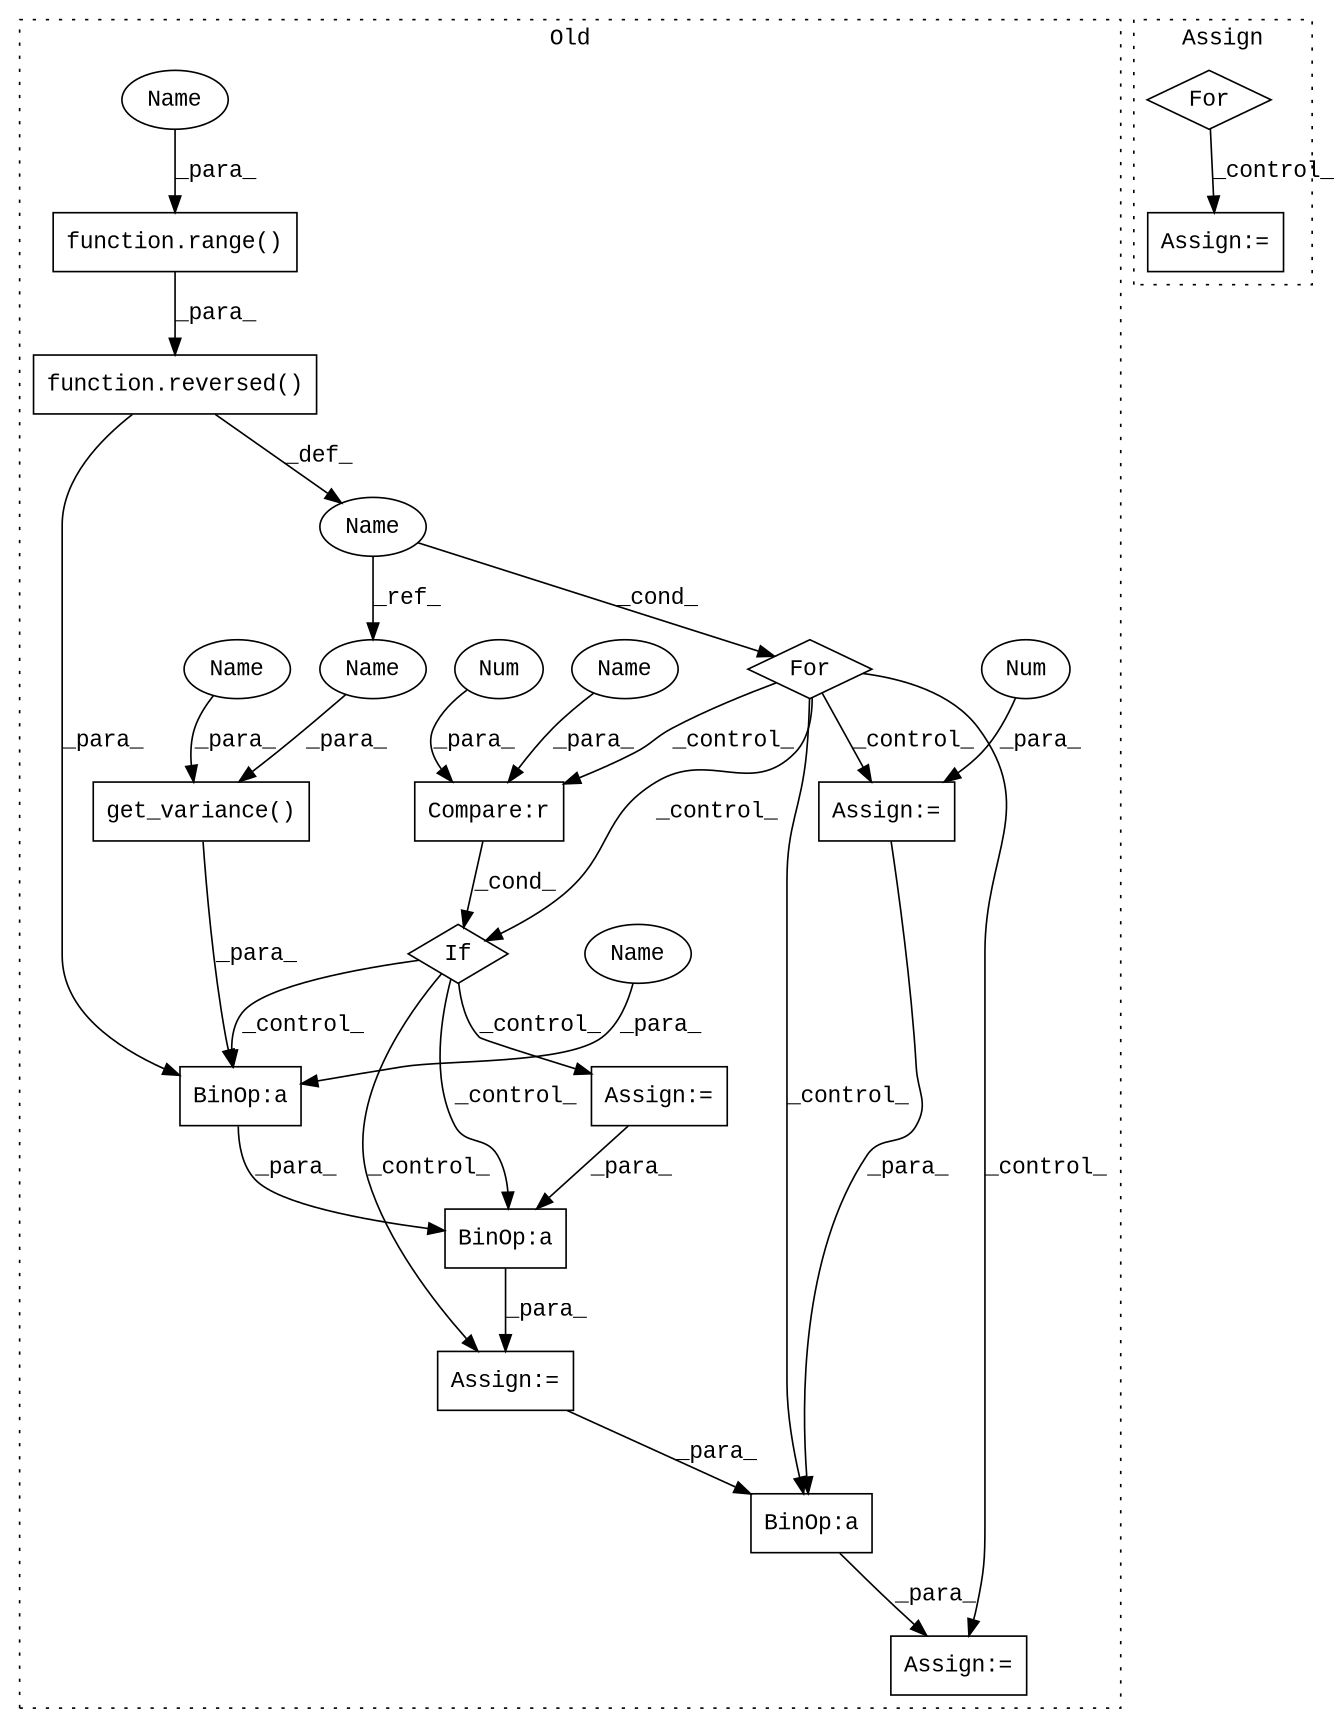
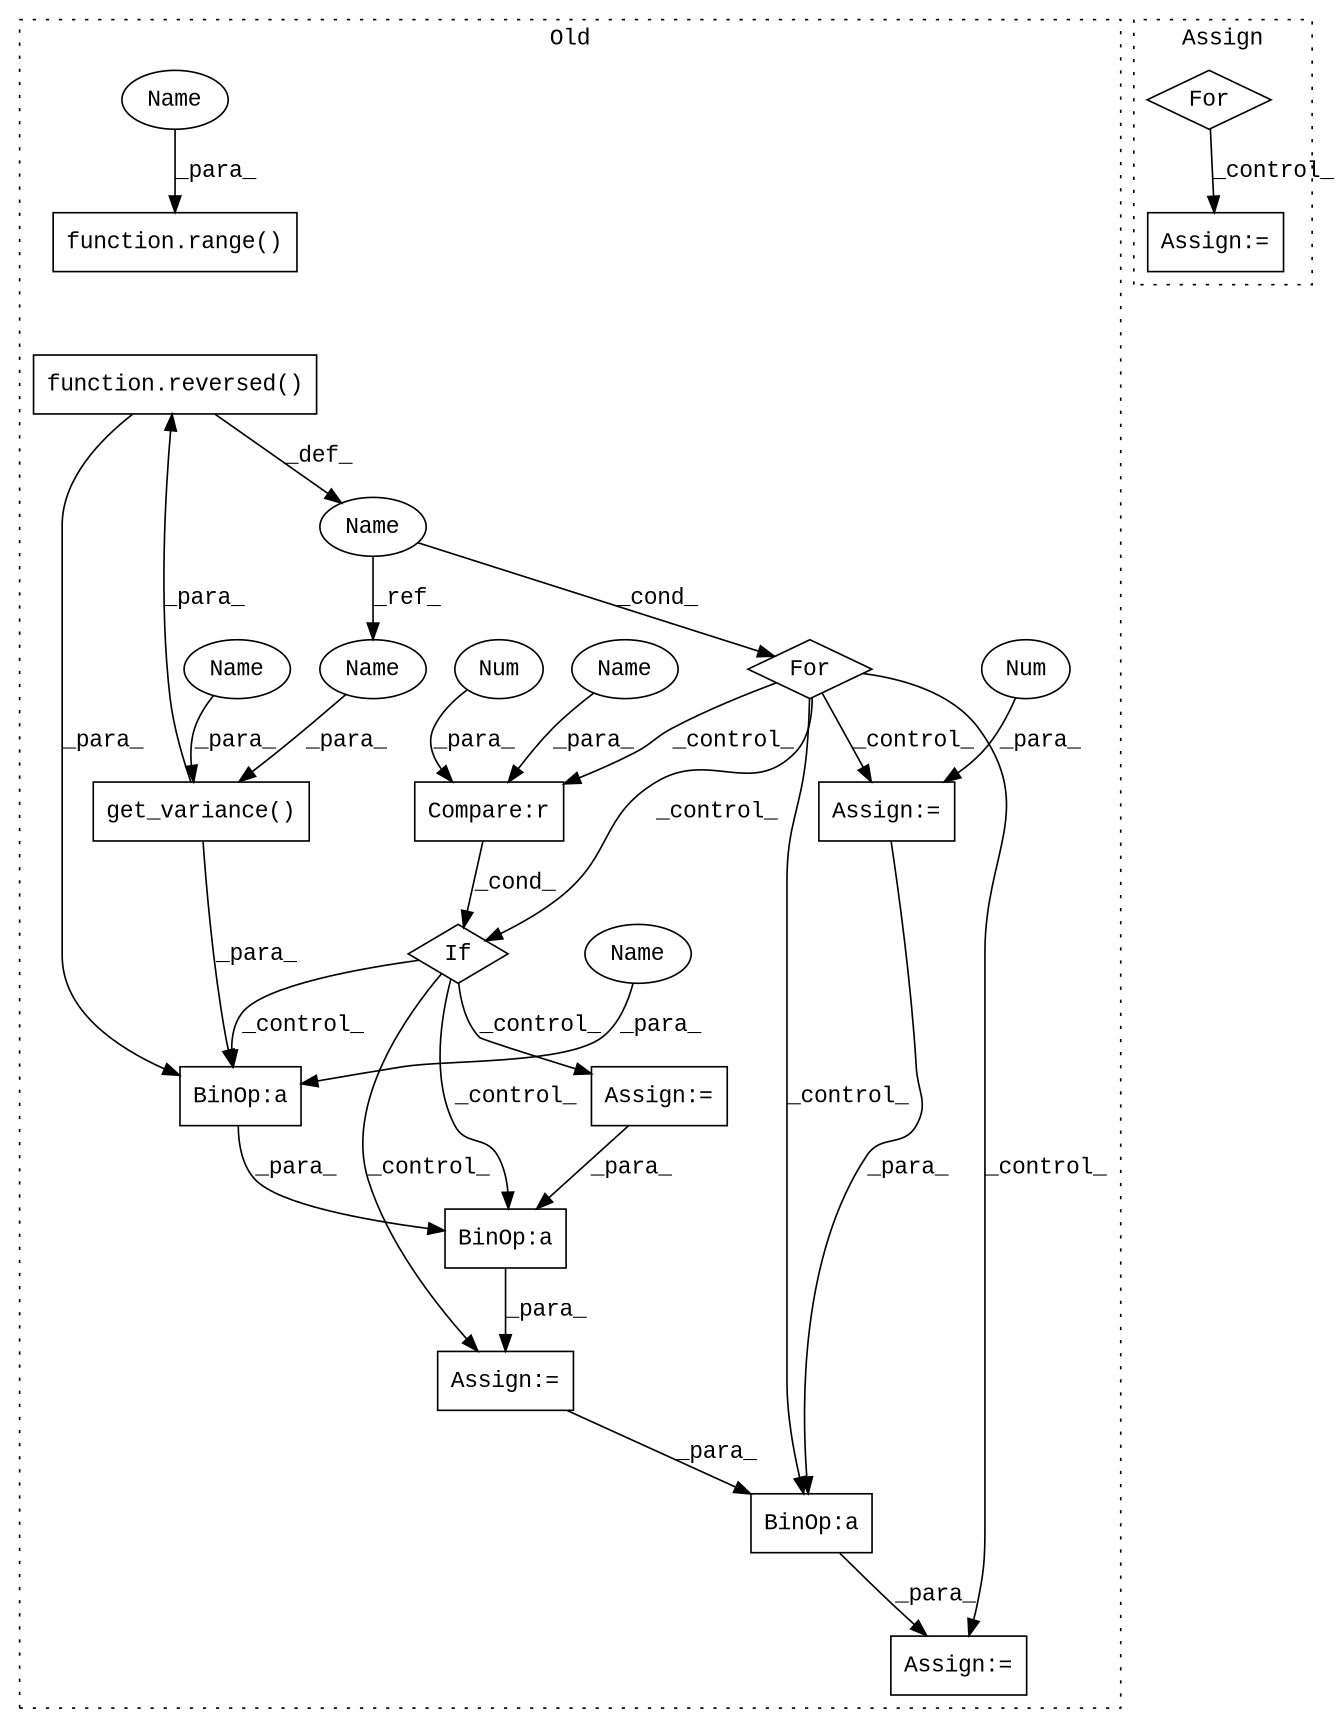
edge "function.range()" -> "function.reversed()": now "get_variance()" -> "function.reversed()"
